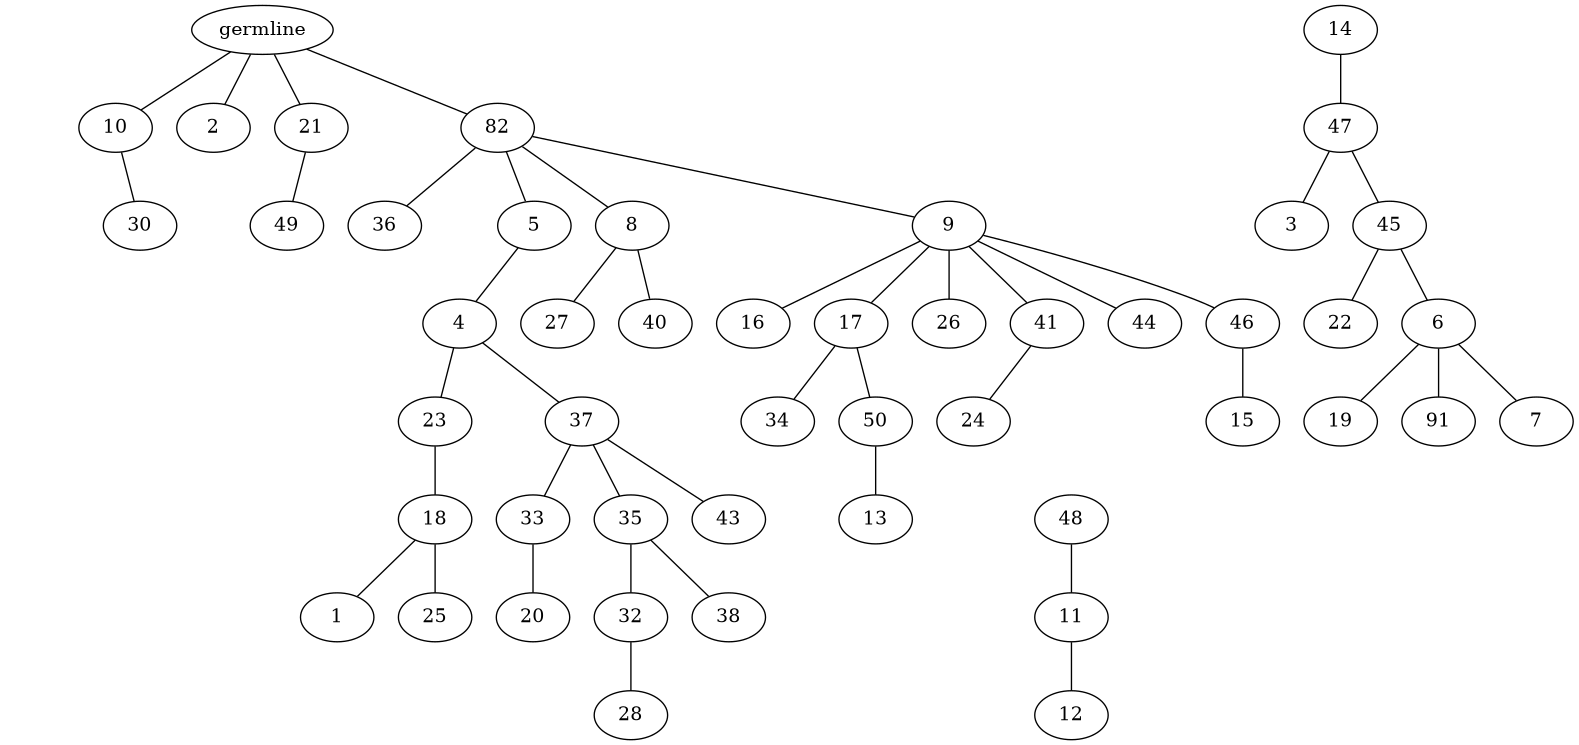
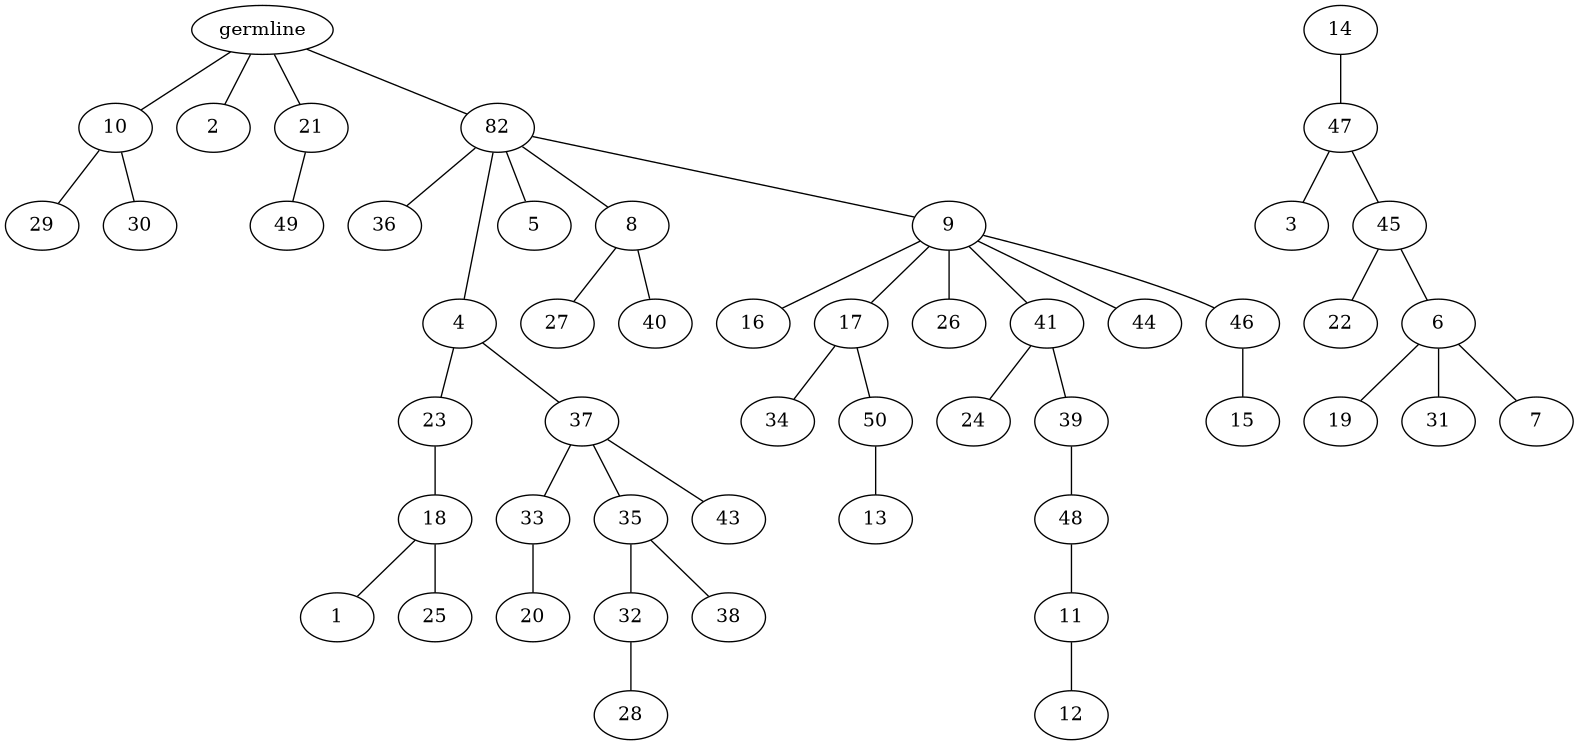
node "29": added
edge "5" -- "4": now "82" -- "4"
node "39": added
node "91": label "91" -> "31"
